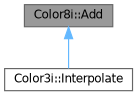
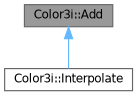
node "Color8i::Add": label "Color8i::Add" -> "Color3i::Add"
